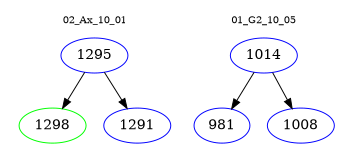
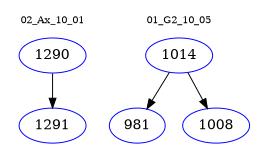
node "1295": label "1295" -> "1290"
node "1298": removed
